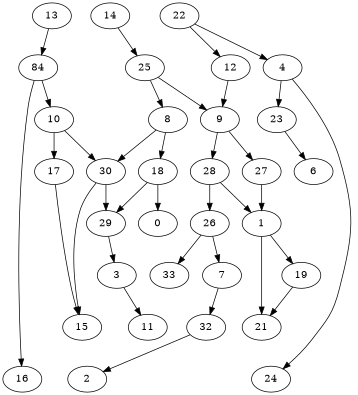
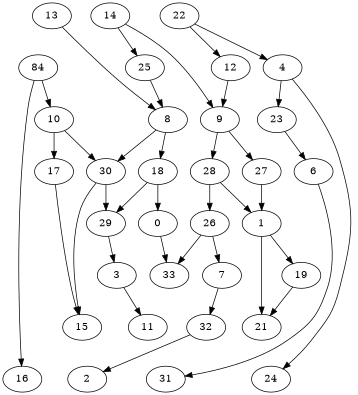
edge "13" -> "84": now "13" -> "8"
edge "25" -> "9": now "14" -> "9"
edge "0" -> "33": added
node "31": added
